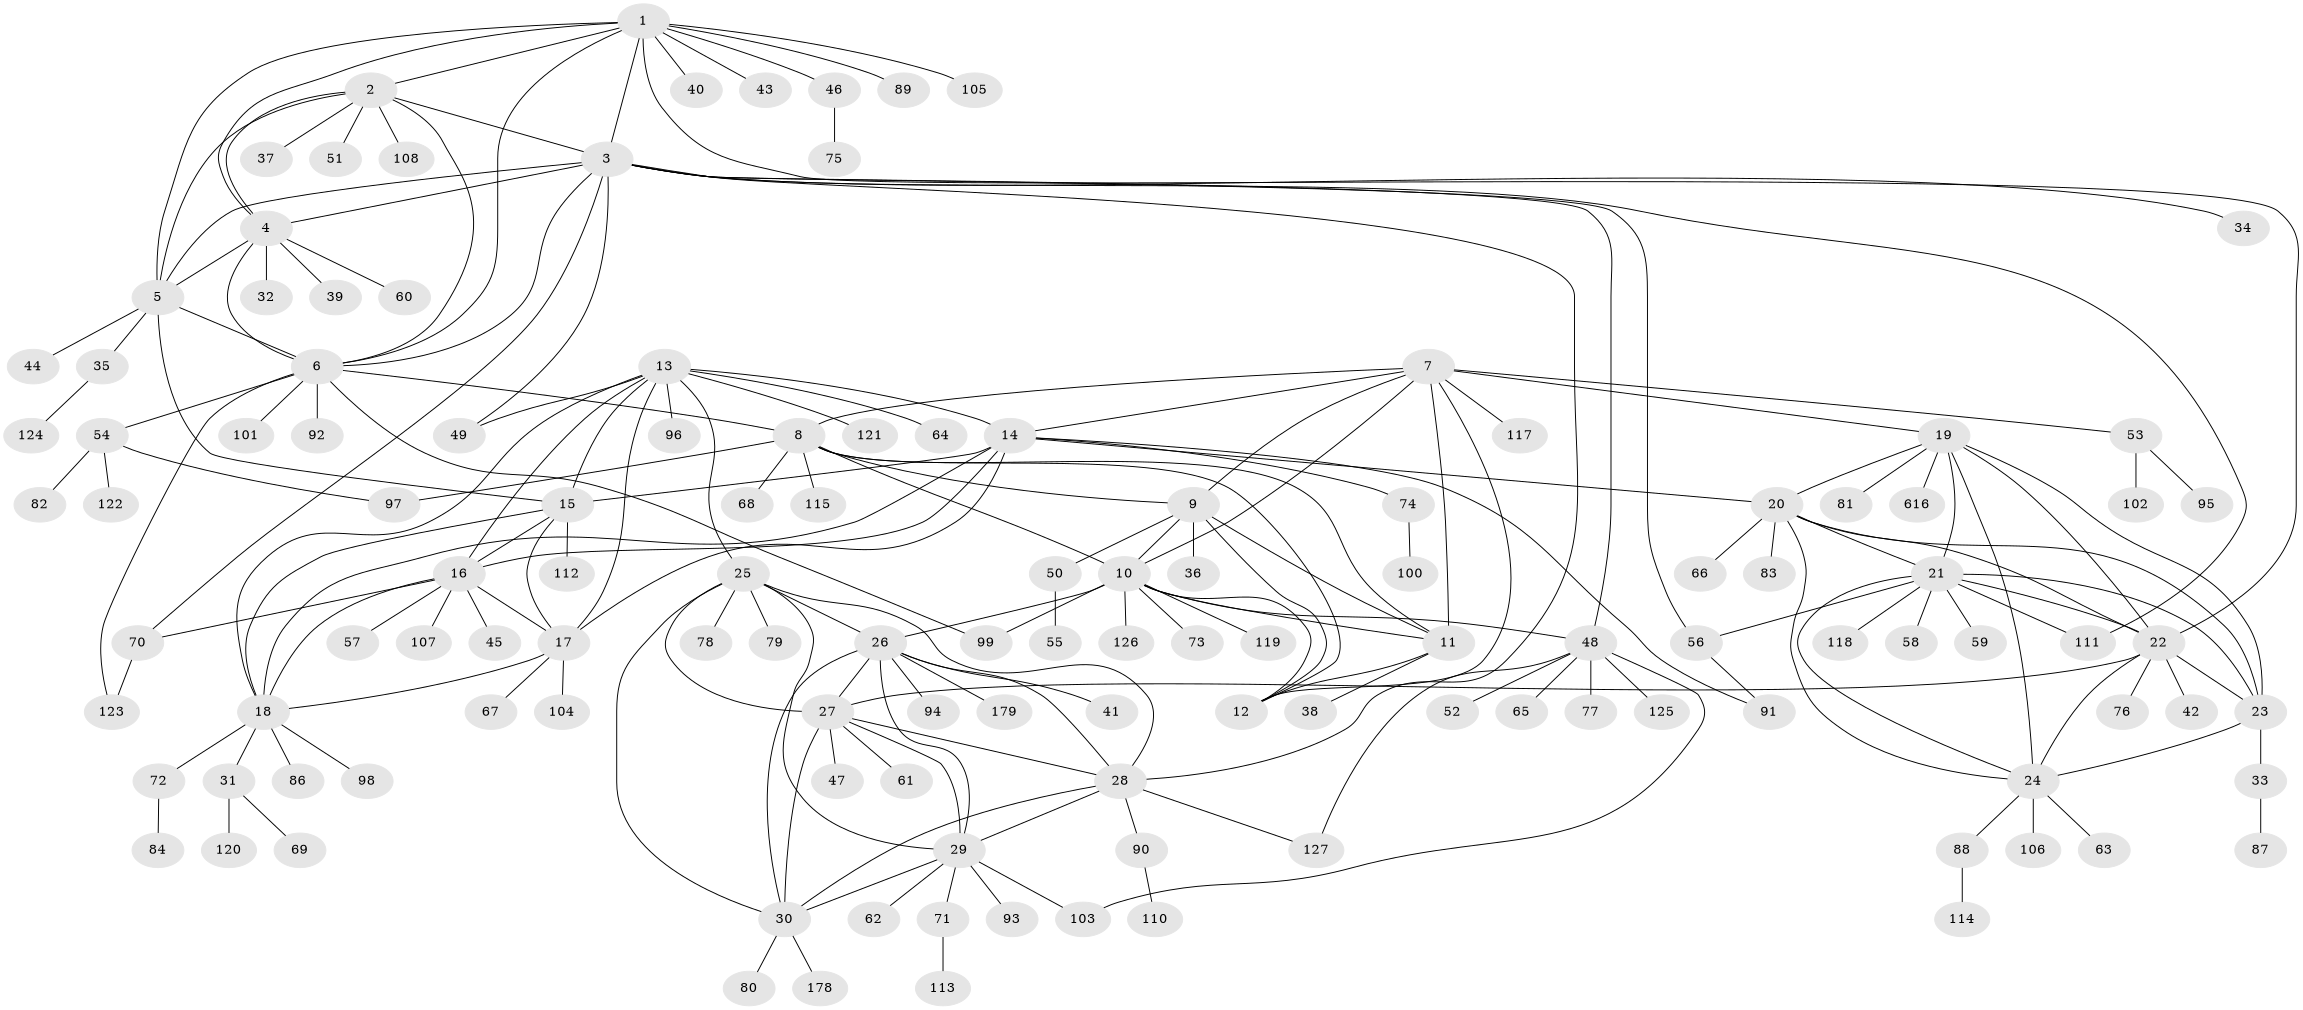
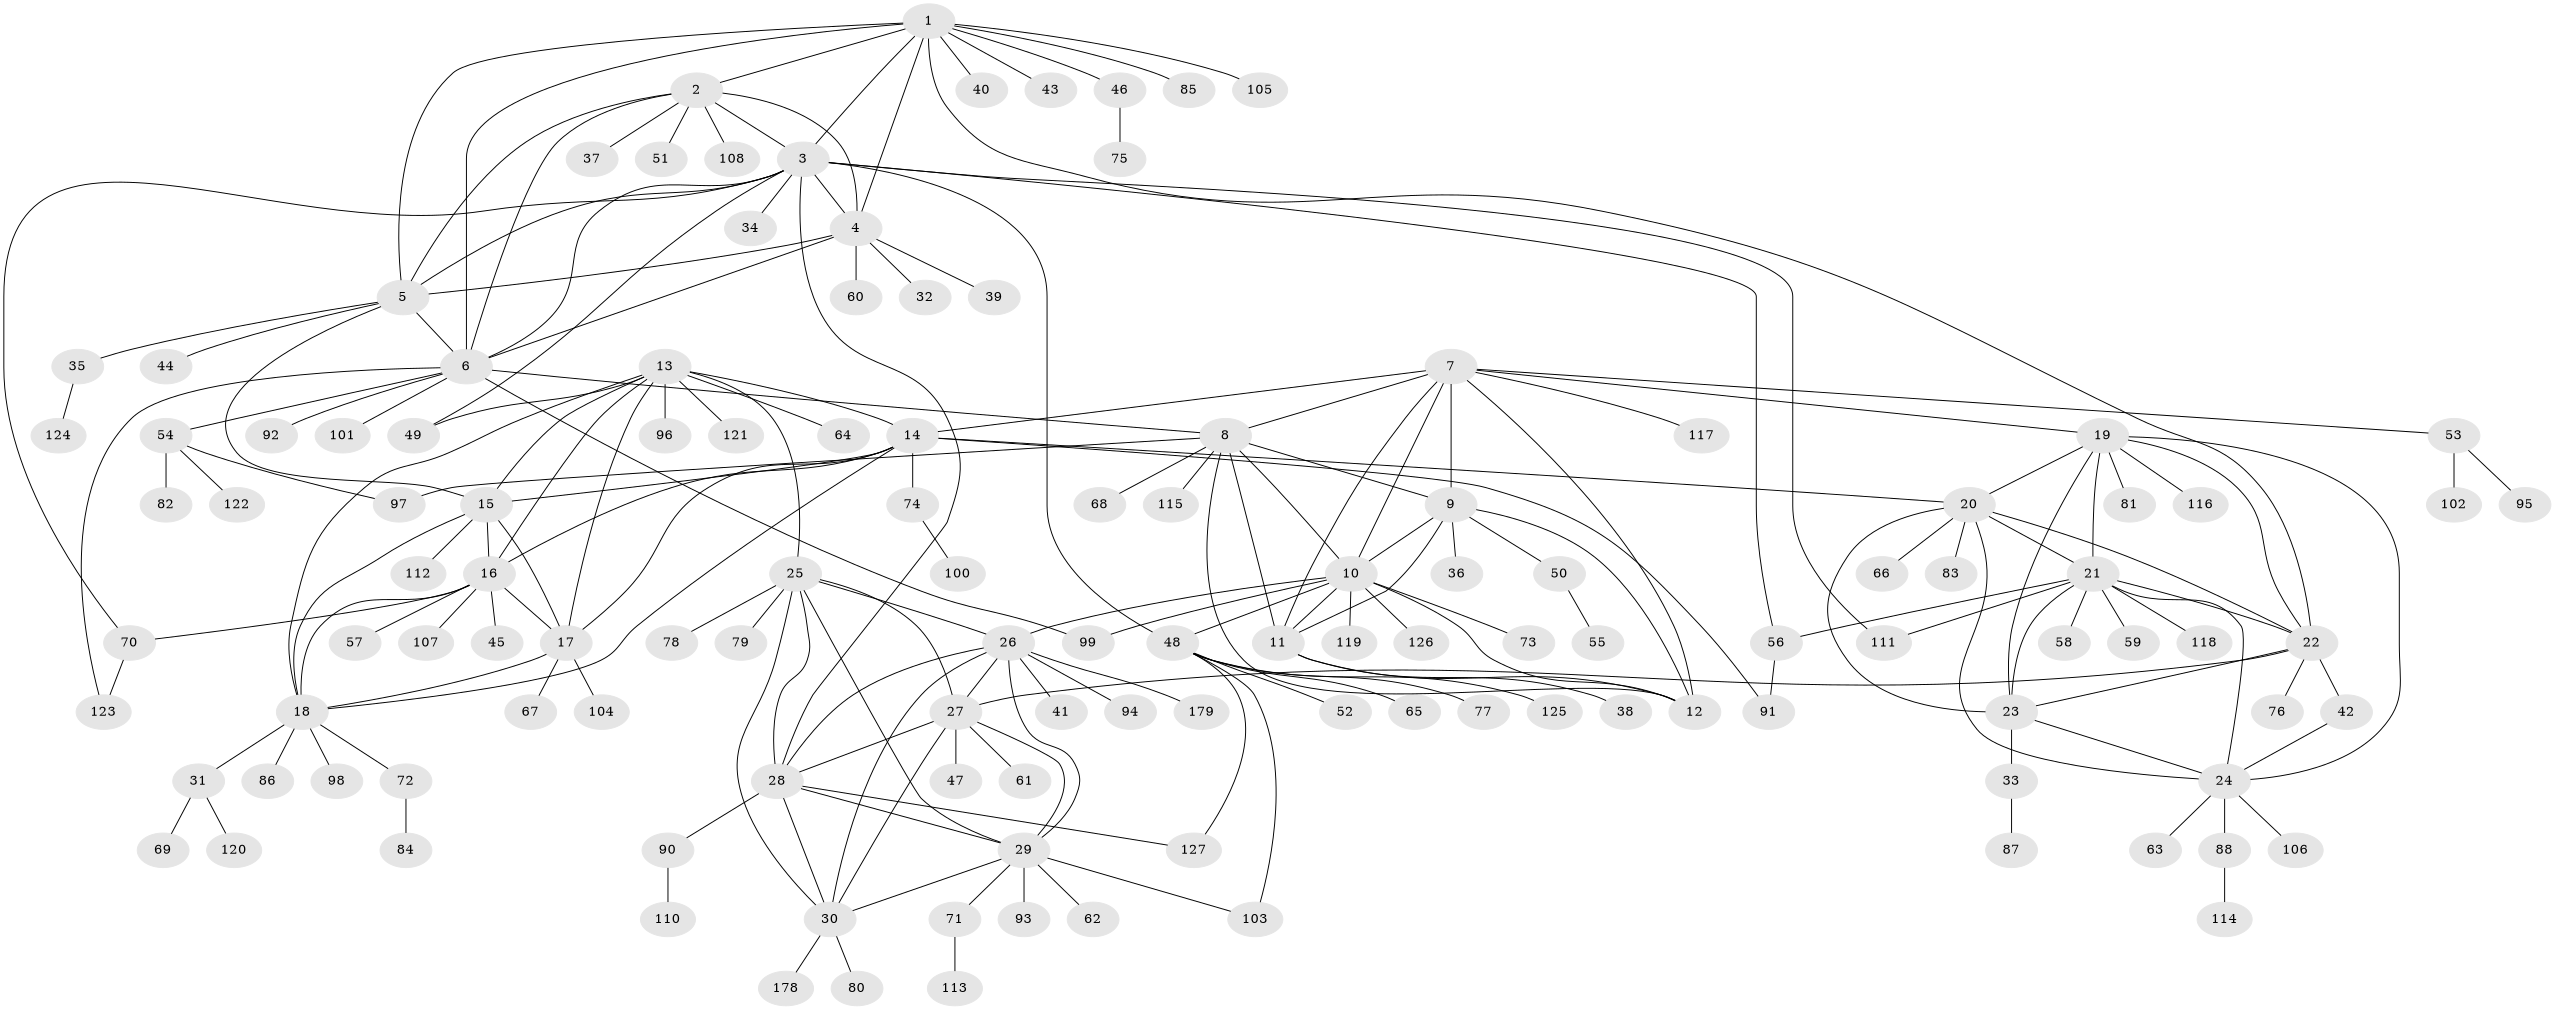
node "89": label "89" -> "85"
node "616": label "616" -> "116"
edge "22" -- "24": now "42" -- "24"
